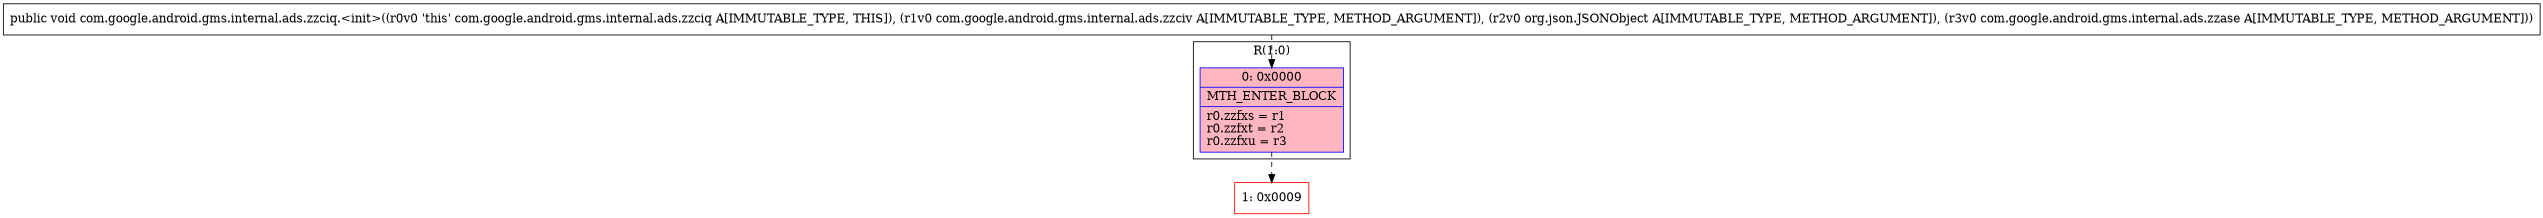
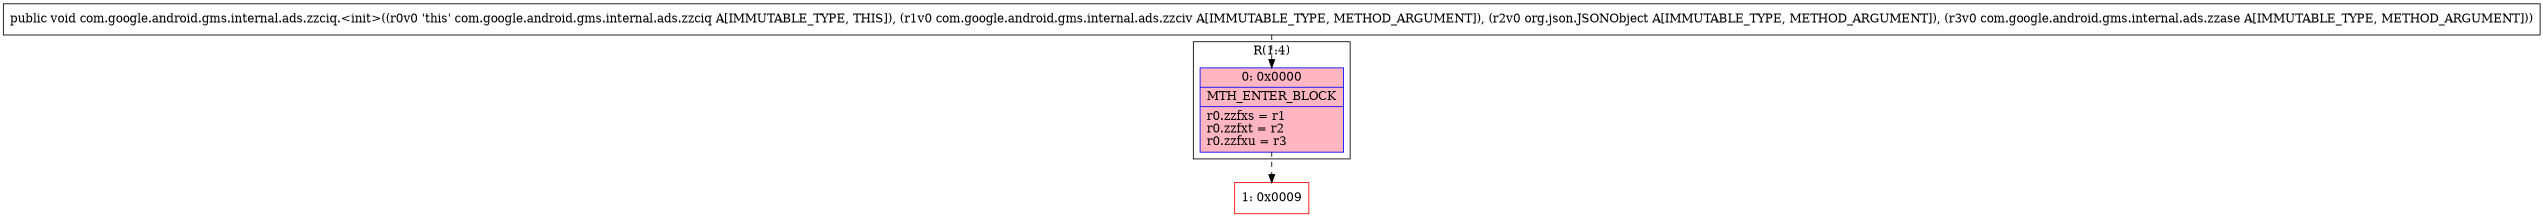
cluster "R(1:0)": label "R(1:0)" -> "R(1:4)"
